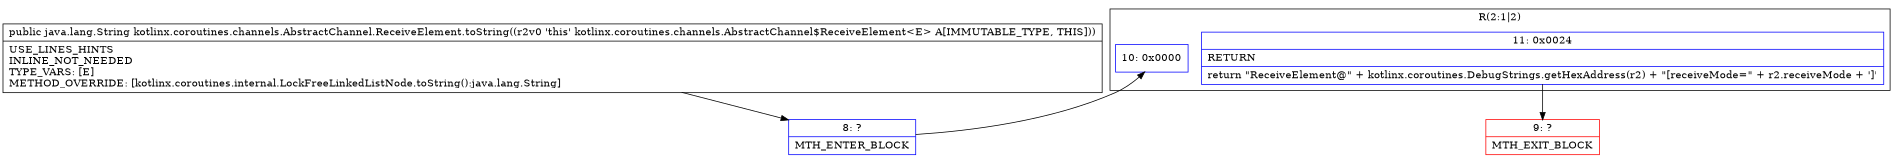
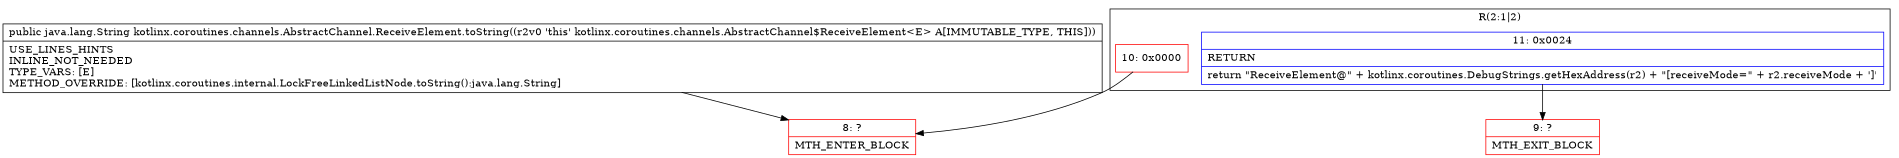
node "10: 0x0000": color blue -> red
edge "8: ?" -> "10: 0x0000": reversed
node "8: ?": color blue -> red
